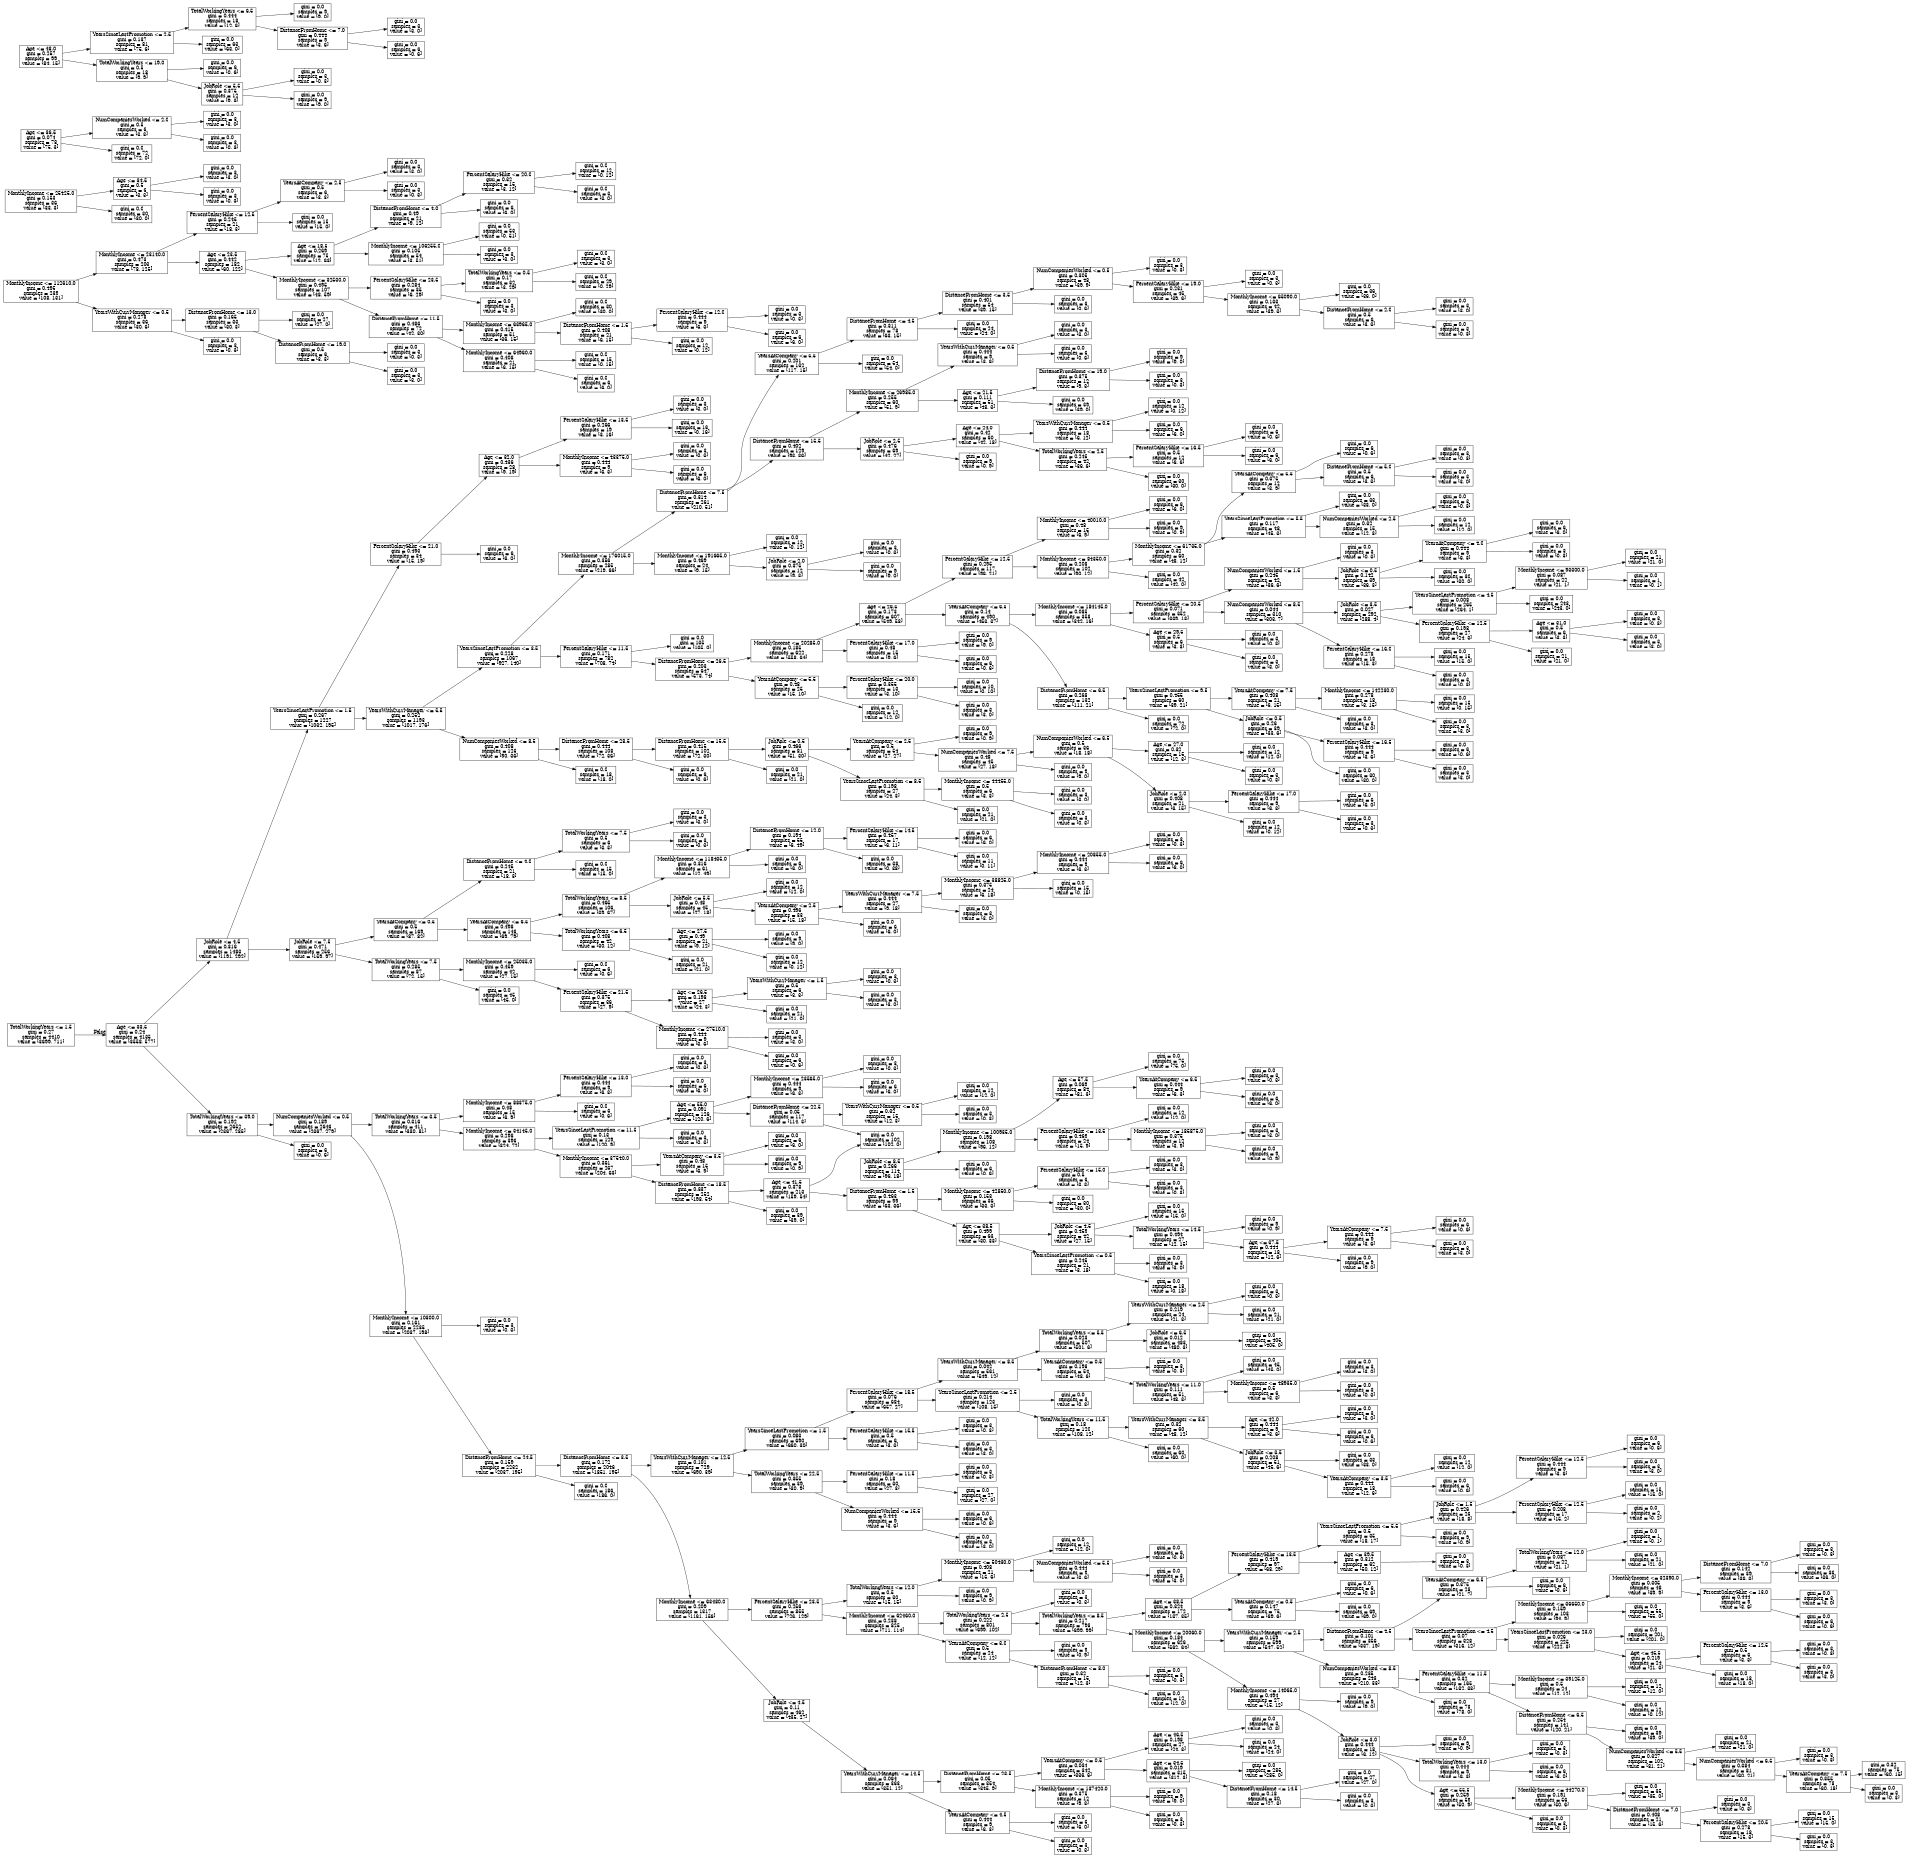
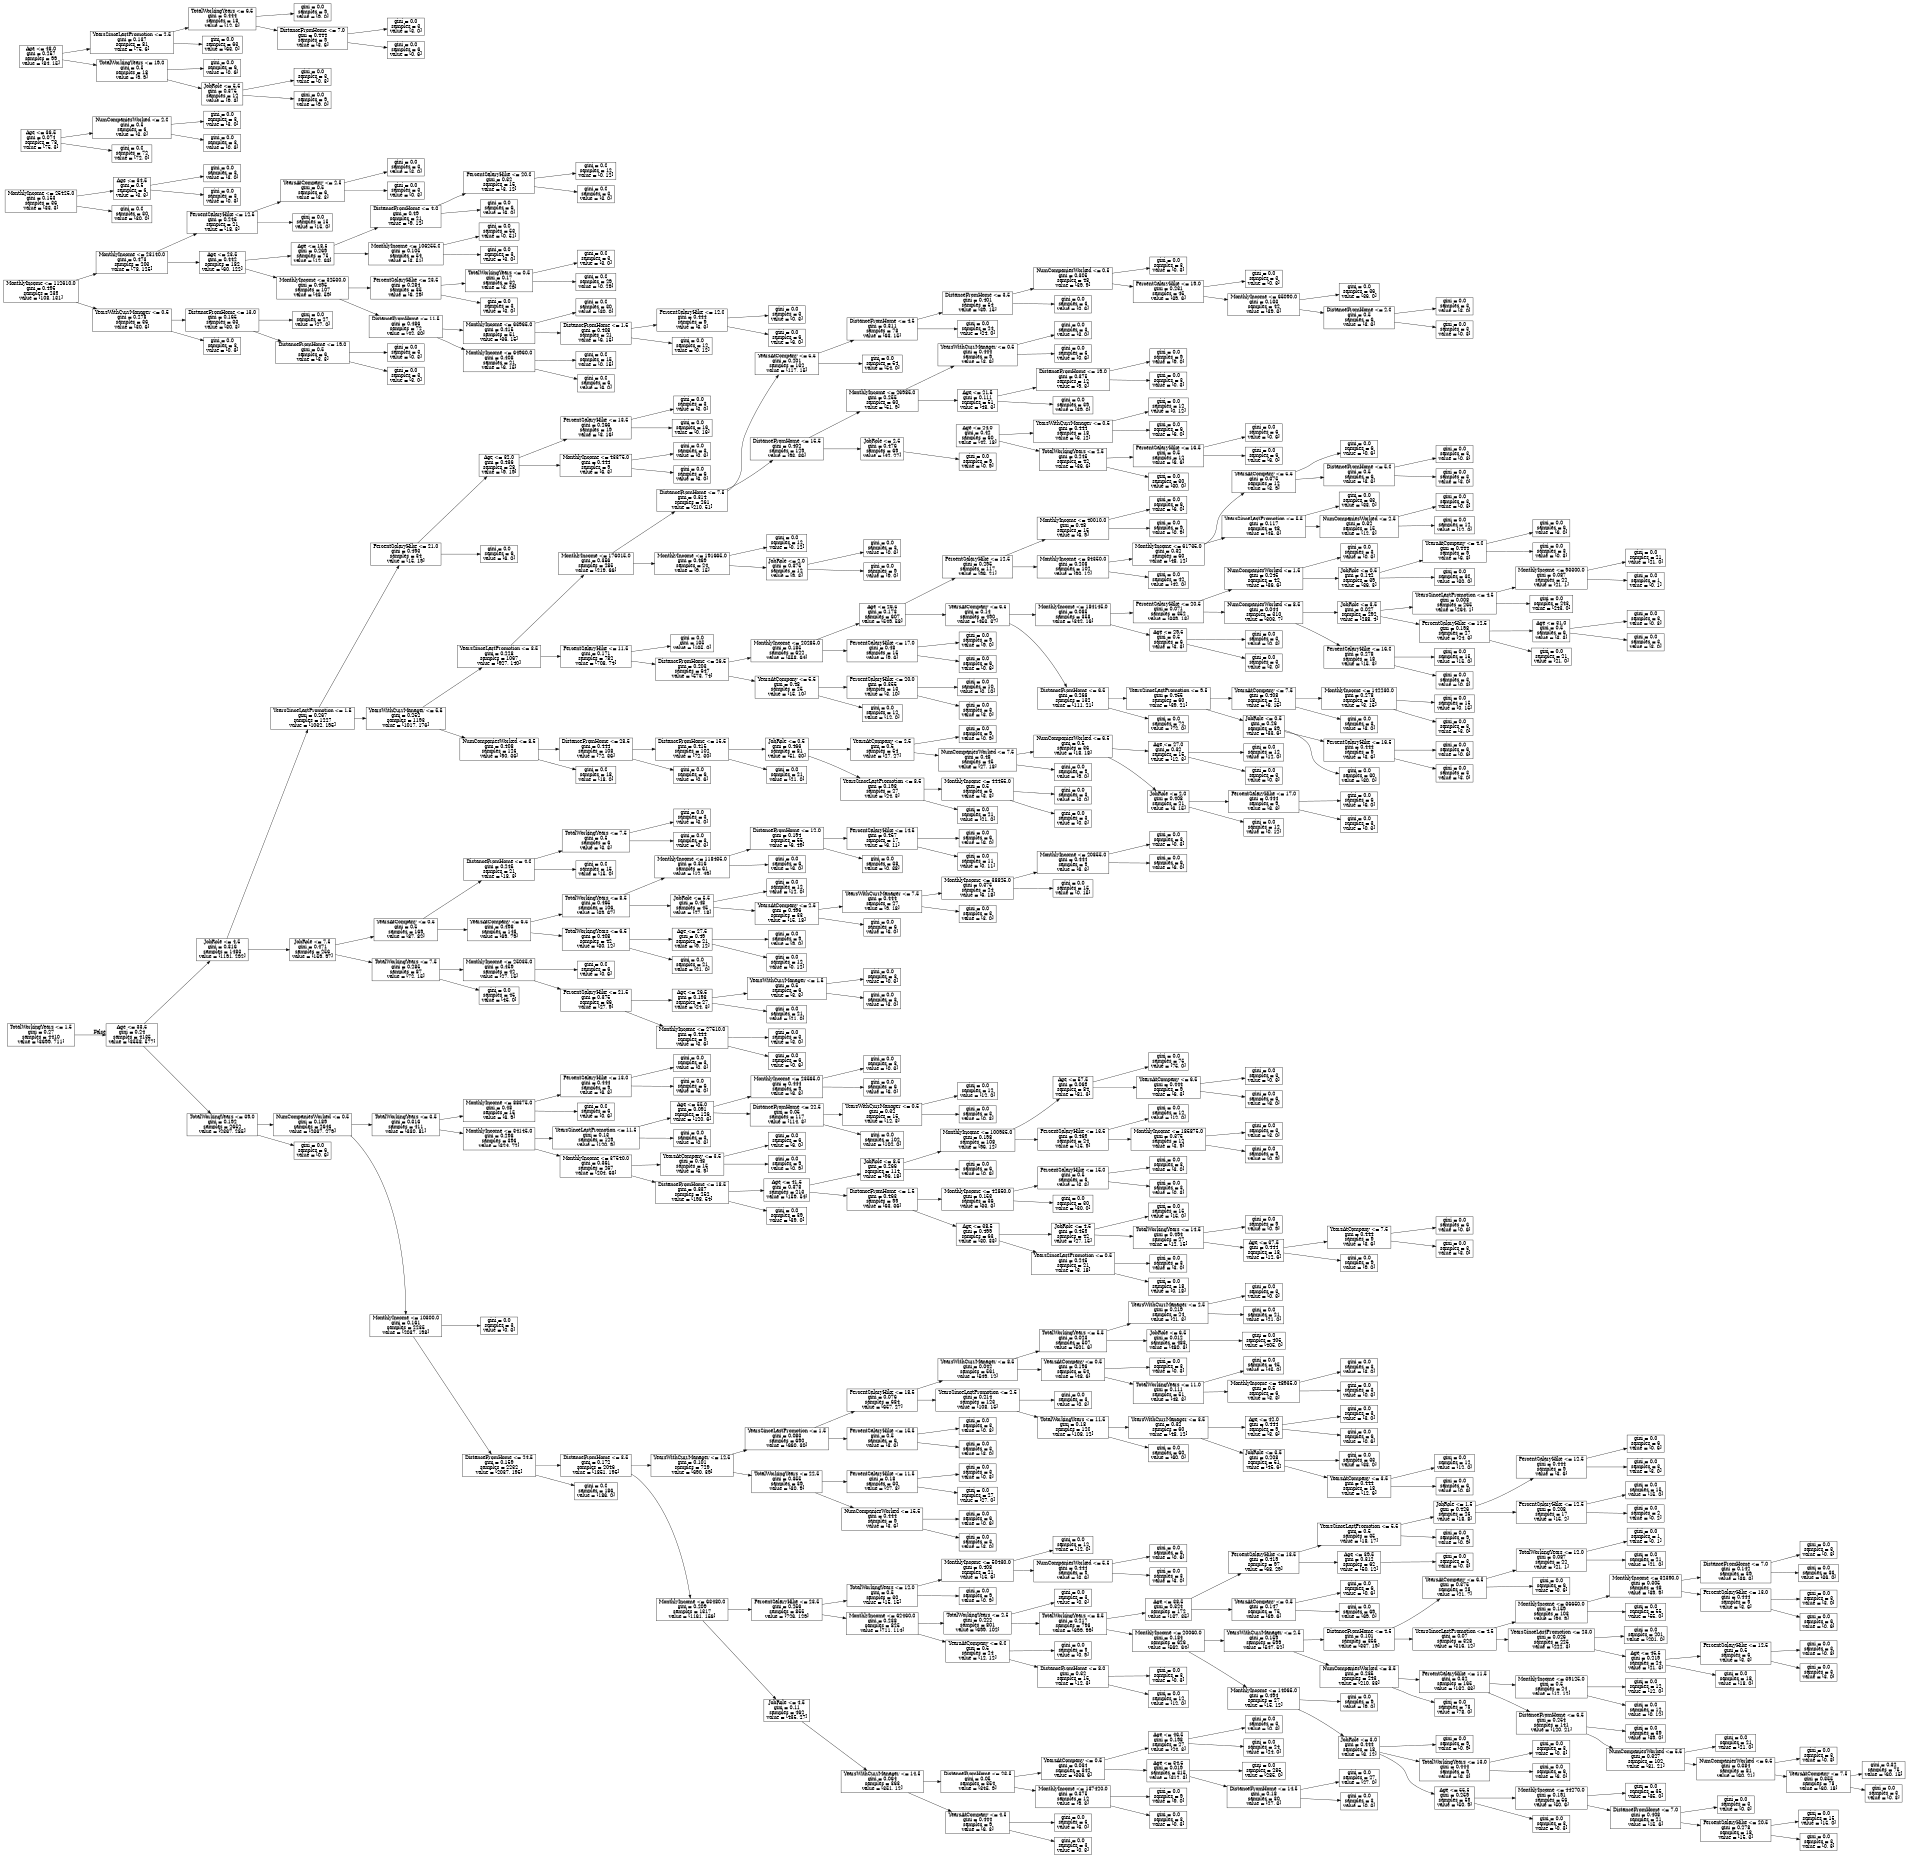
edge "JobRole <= 2.5 gini = 0.476 samples = 69 value = [42, 27]" -> "Age <= 24.0 gini = 0.42 samples = 60 value = [42, 18]": removed
node "Age <= 26.5 gini = 0.198 value = 27 value = [24, 3]": label "Age <= 26.5 gini = 0.198 value = 27 value = [24, 3]" -> "Age <= 26.5 gini = 0.198 samples = 27 value = [24, 3]"
edge "Age <= 41.5 gini = 0.378 samples = 213 value = [159, 54]" -> "gini = 0.0 samples = 102 value = [102, 0]": now "Age <= 41.5 gini = 0.378 samples = 213 value = [159, 54]" -> "JobRole <= 8.5 gini = 0.266 samples = 114 value = [96, 18]"
